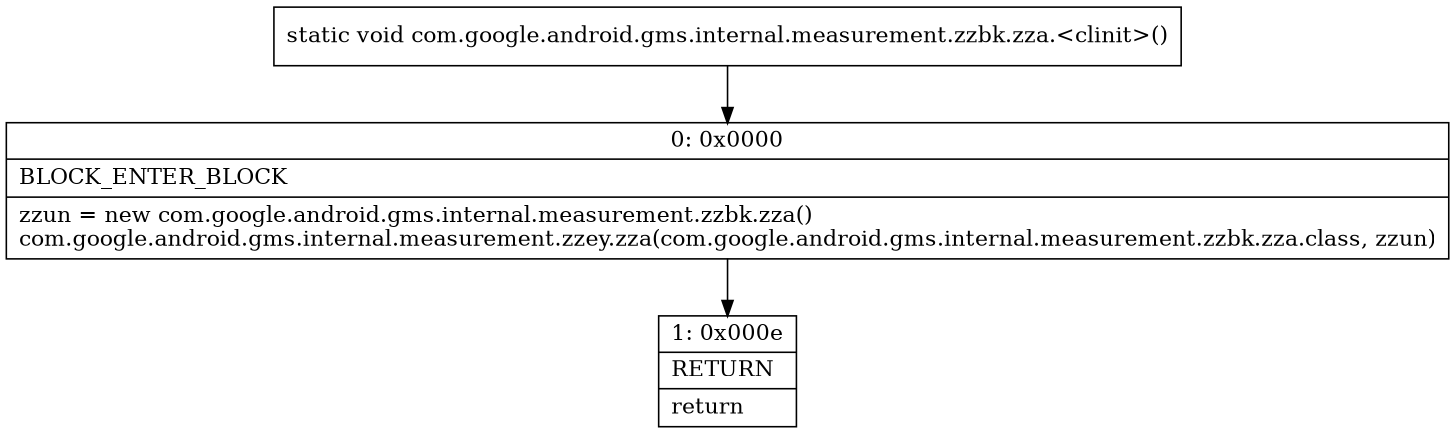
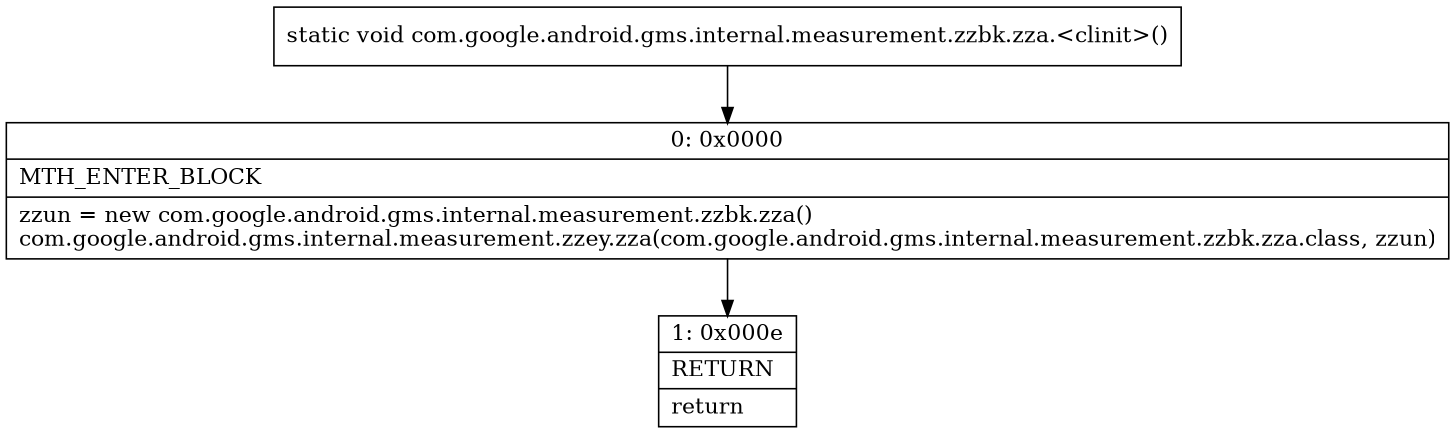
node "0: 0x0000": text "BLOCK_ENTER_BLOCK" -> "MTH_ENTER_BLOCK"
